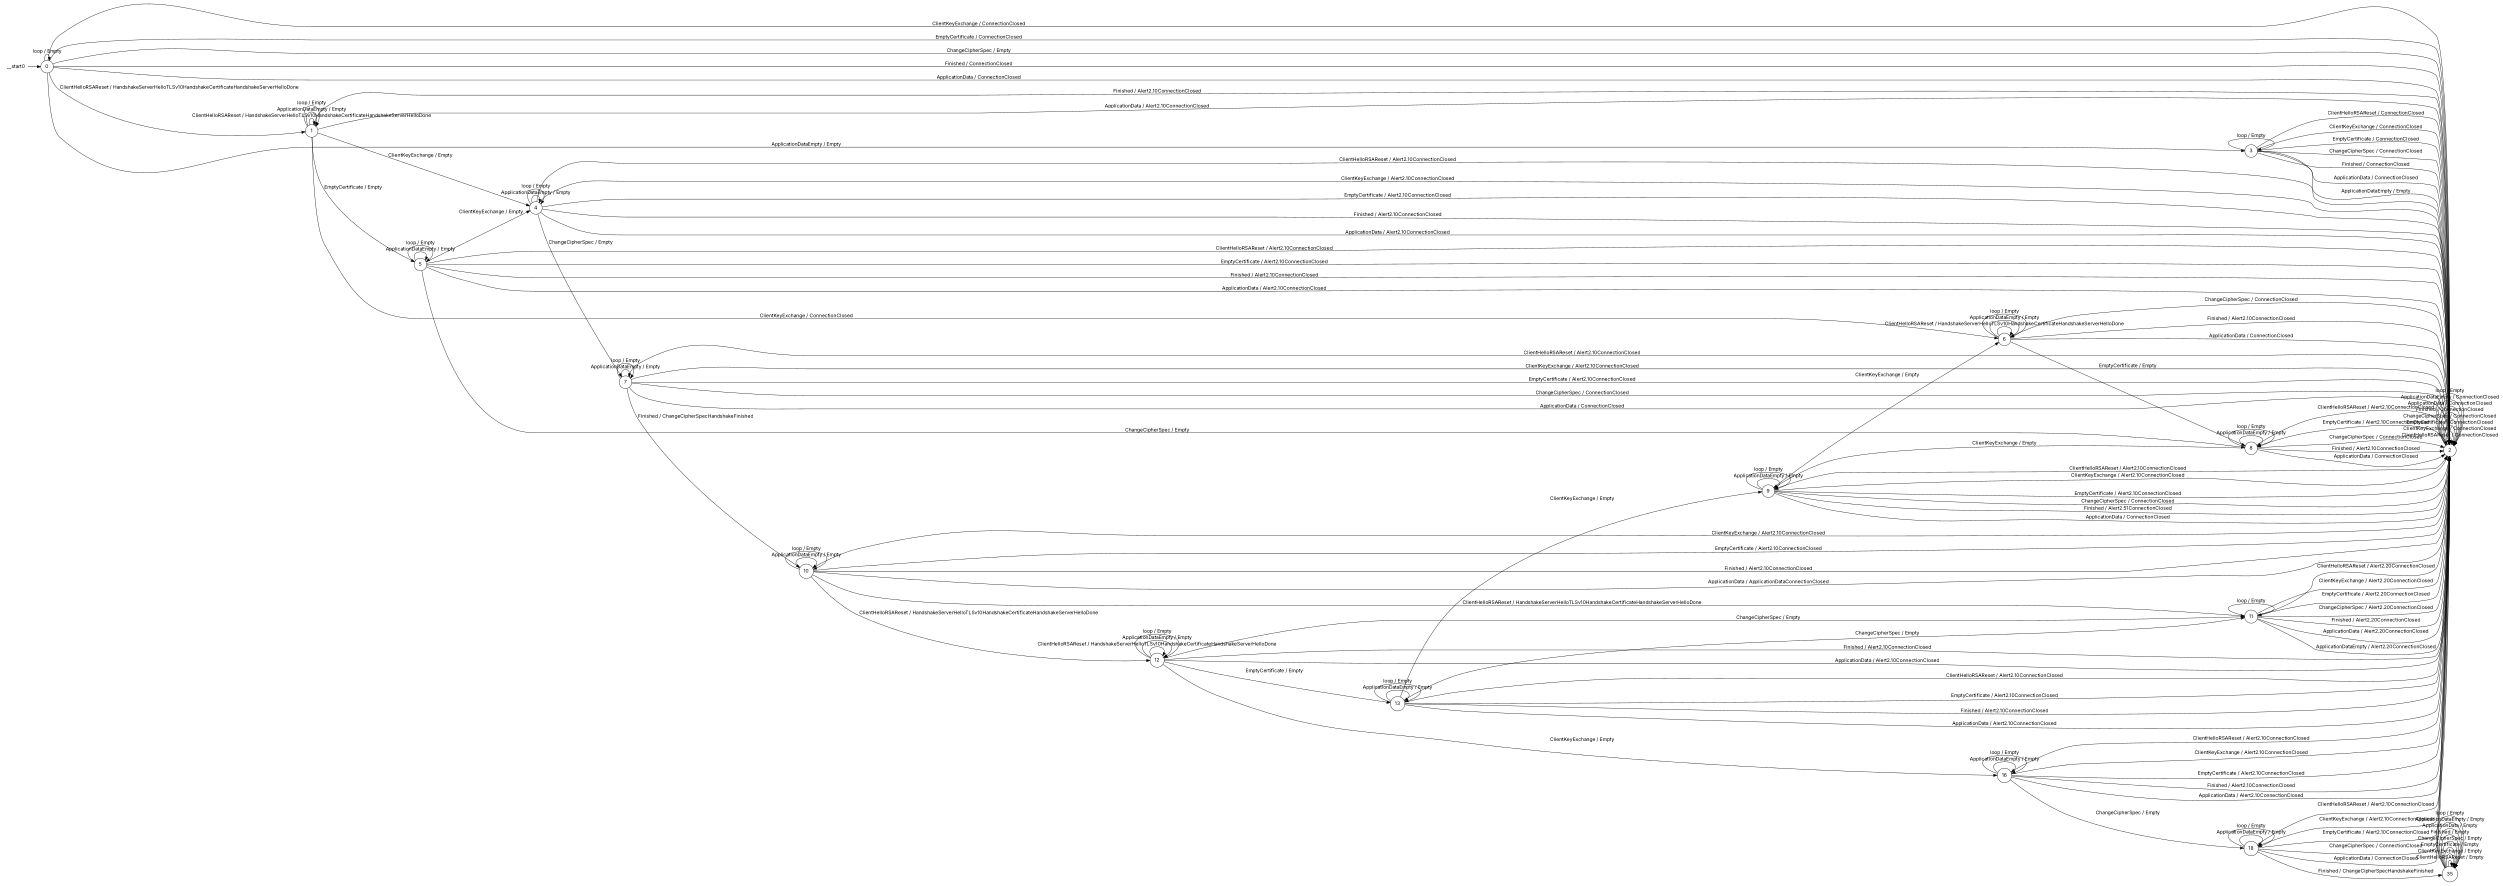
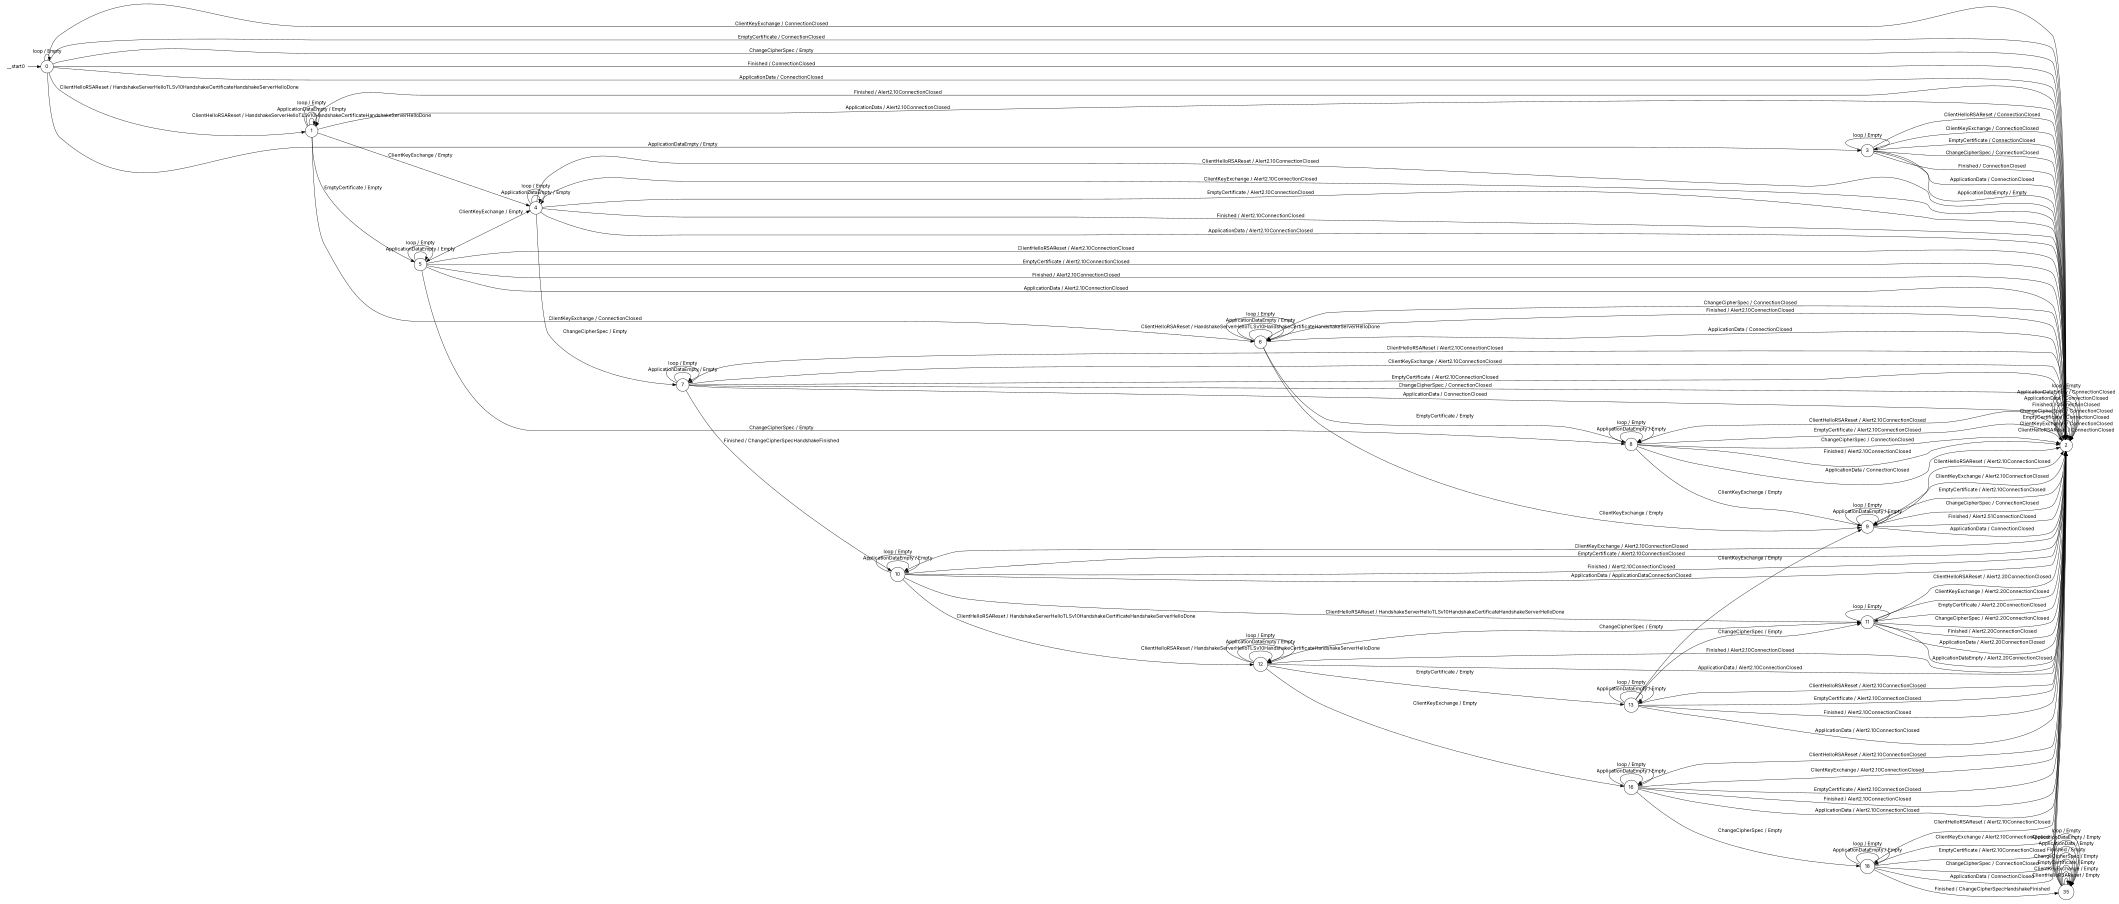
edge "9" -> "6": reversed
